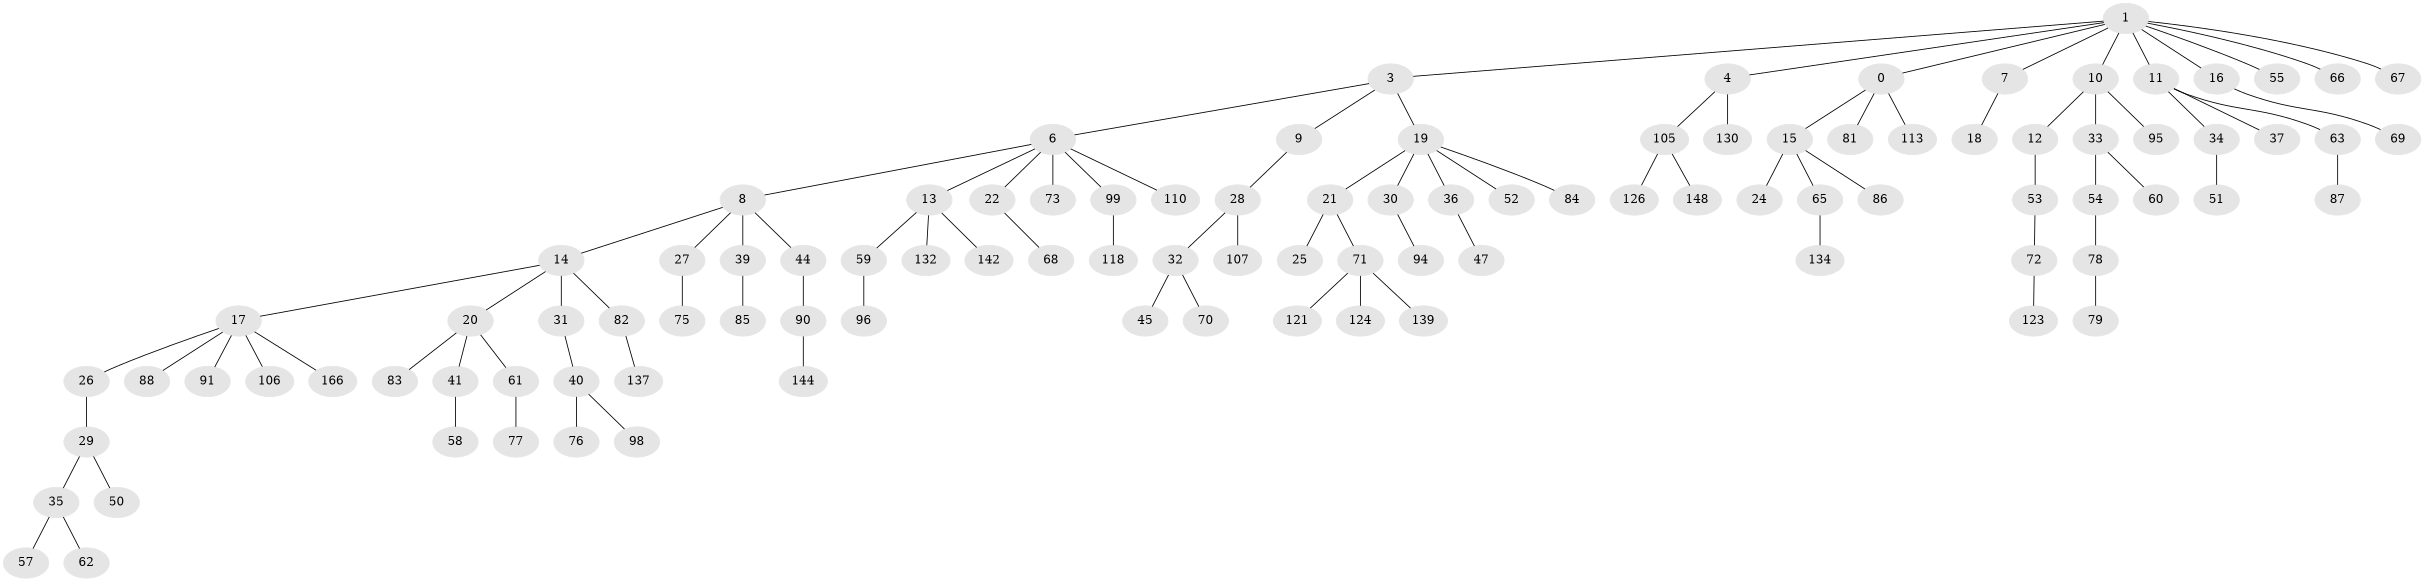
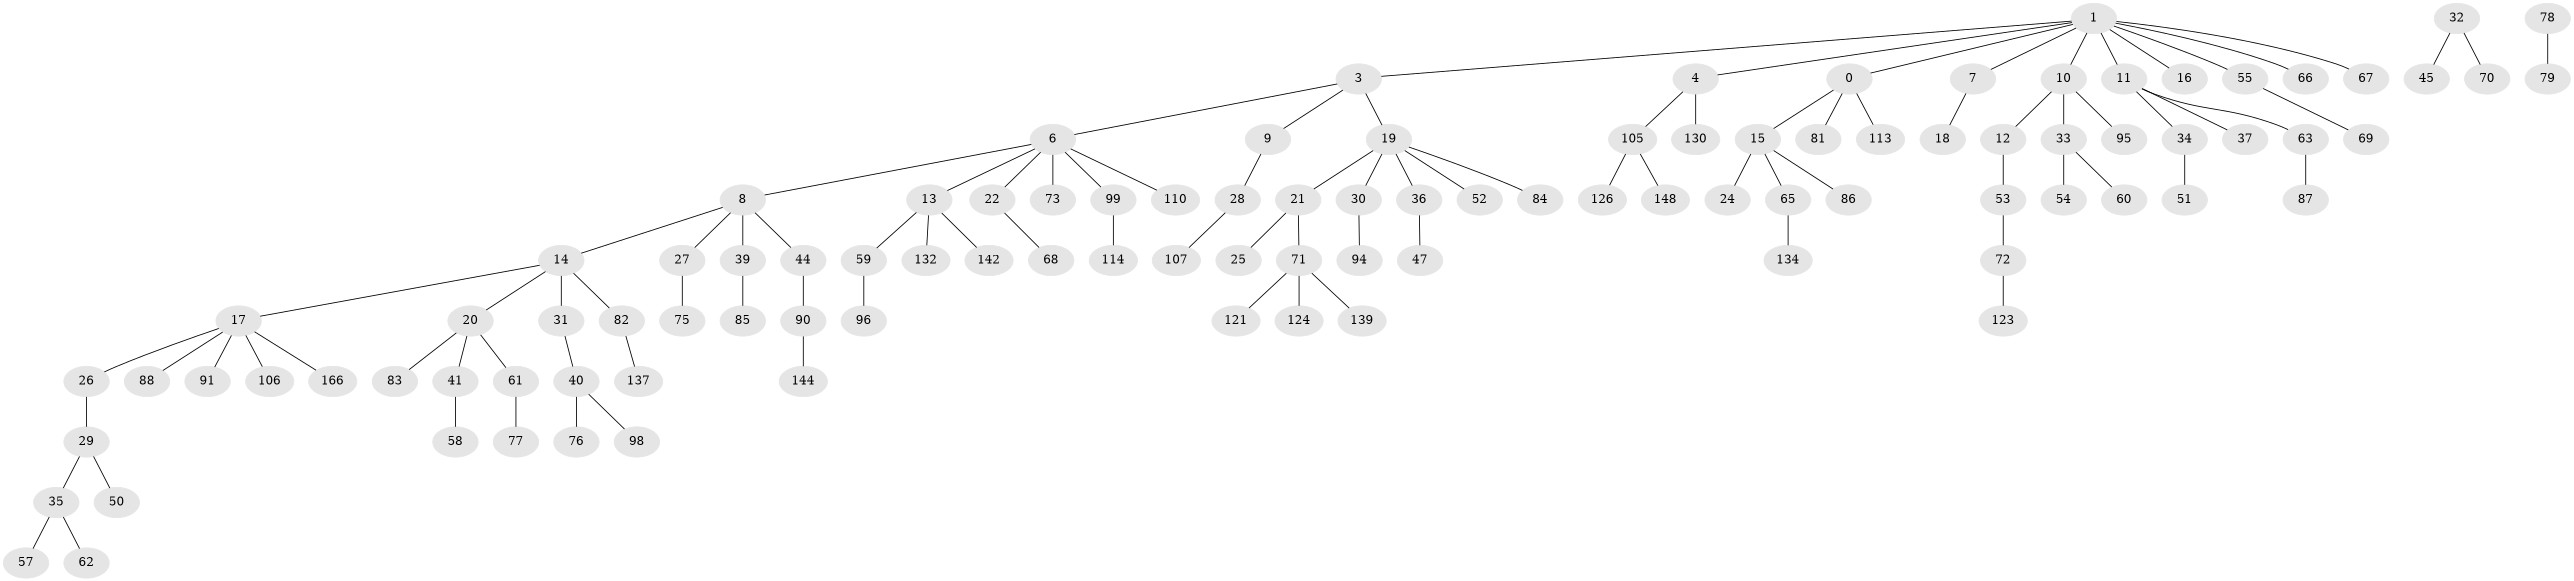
edge "16" -- "69": now "55" -- "69"
edge "28" -- "32": removed
edge "54" -- "78": removed
node "118": label "118" -> "114"
